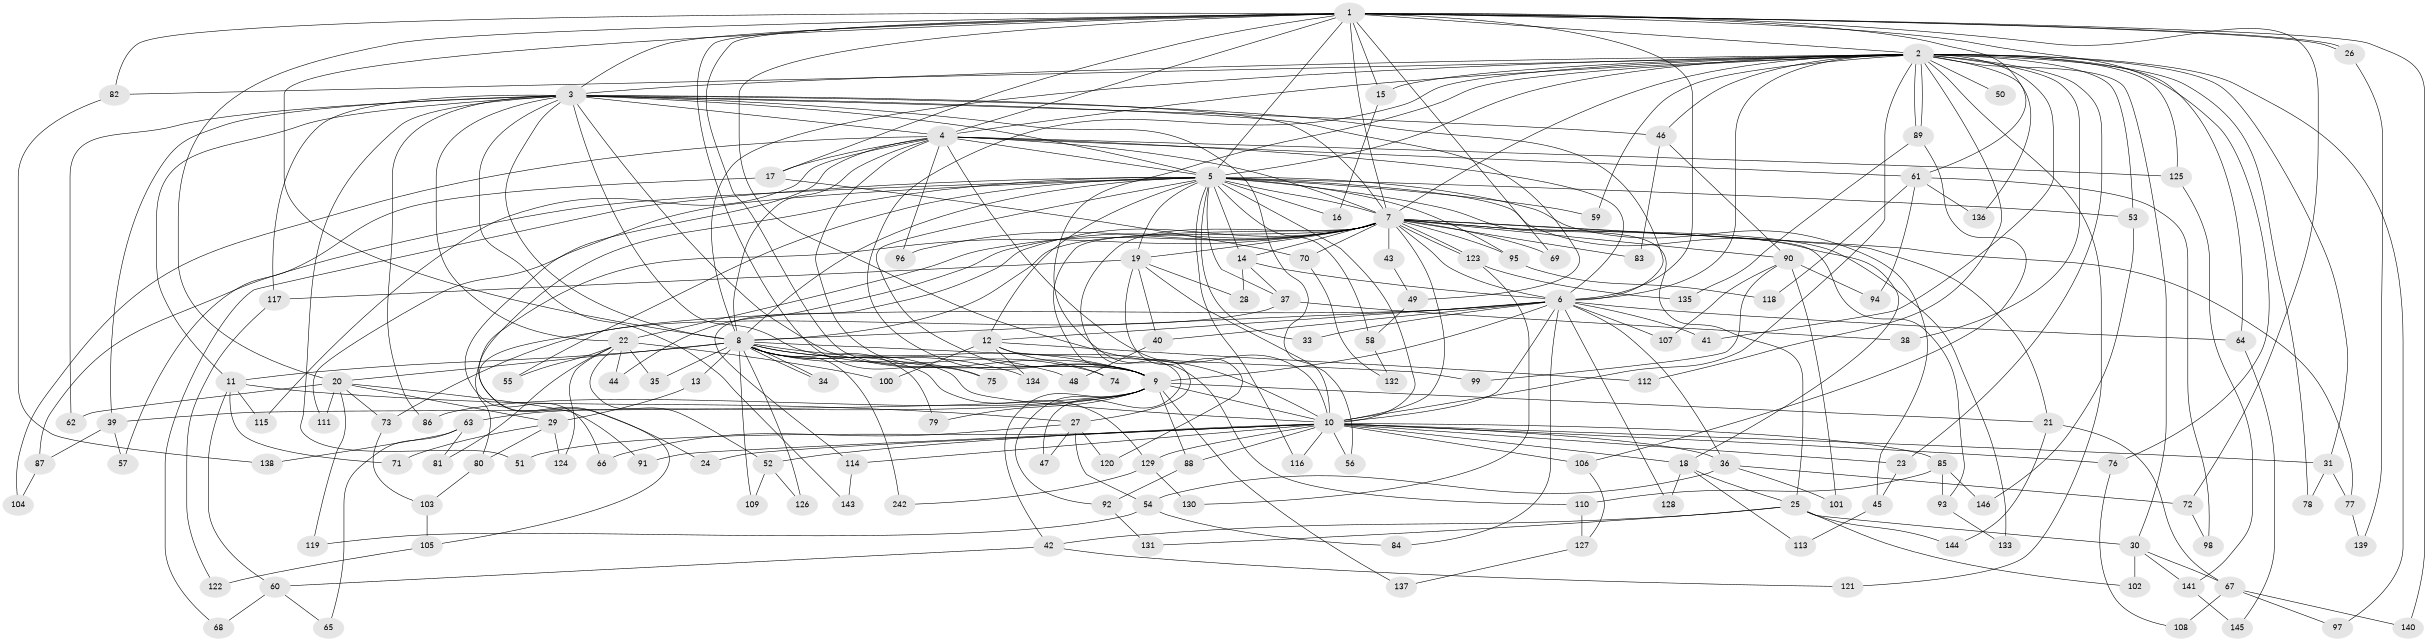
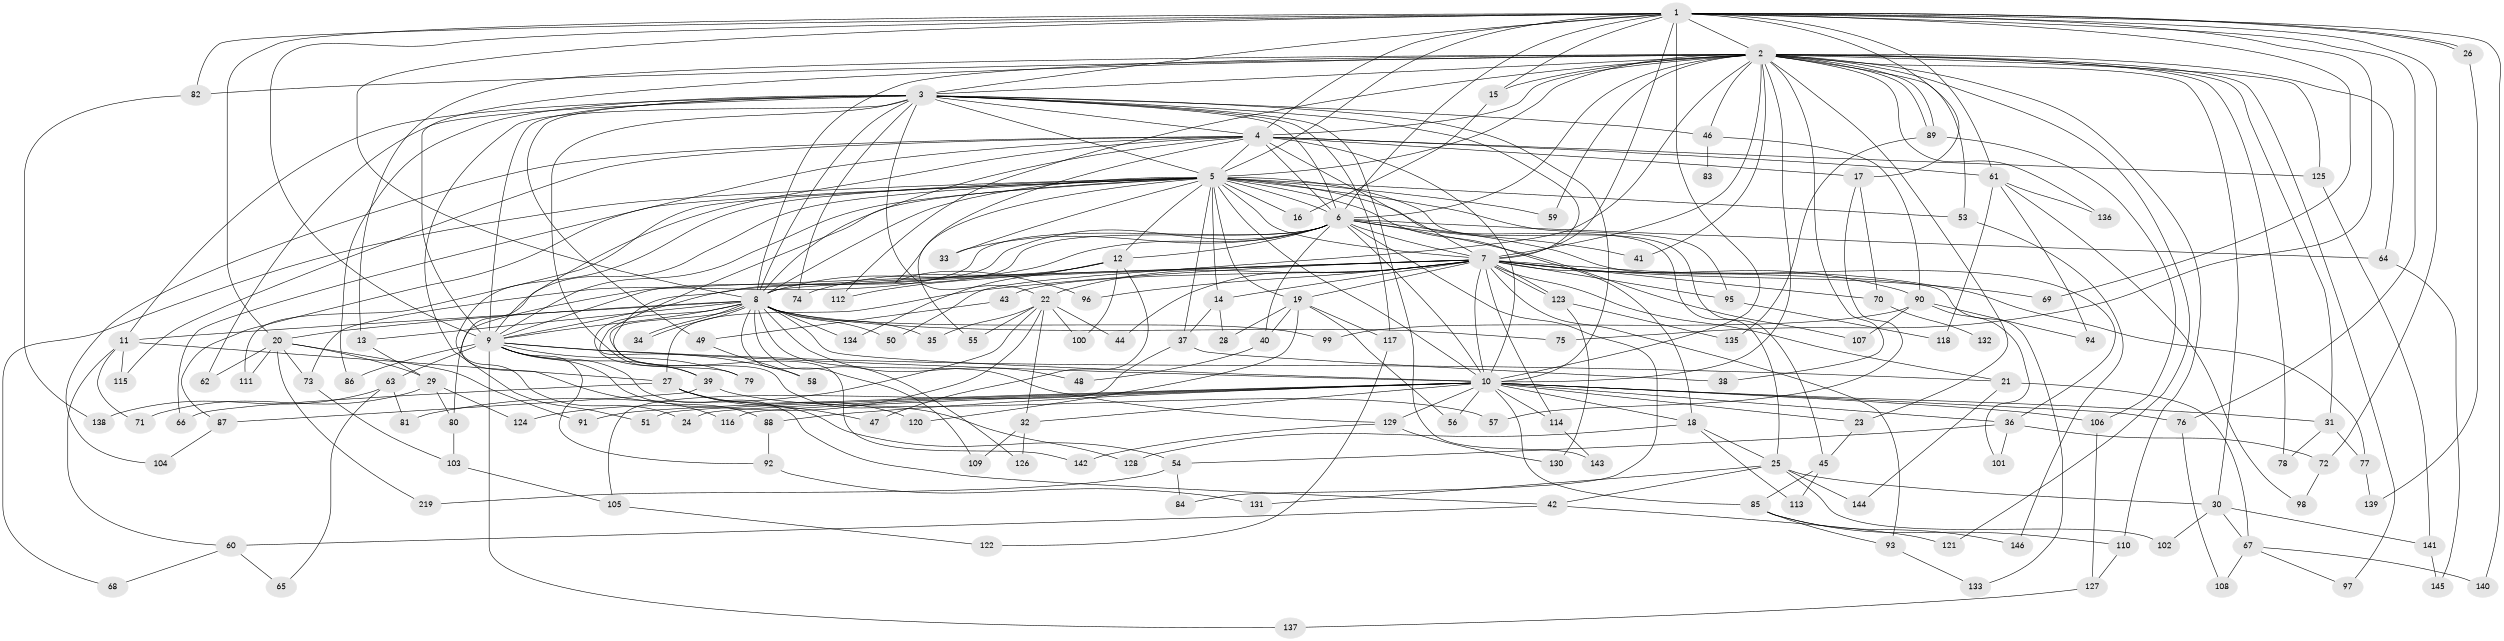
edge "2" -- "13": added
edge "7" -- "83": removed
edge "14" -- "6": now "5" -- "6"
edge "8" -- "50": added
edge "58" -- "132": removed
node "52": label "52" -> "32"
edge "45" -- "85": added
node "242": label "242" -> "142"
node "119": label "119" -> "219"
